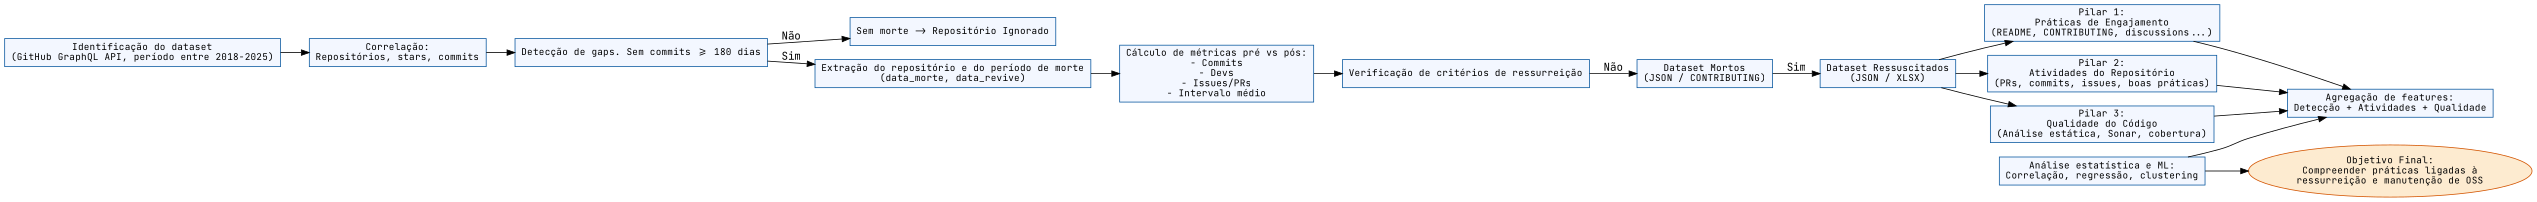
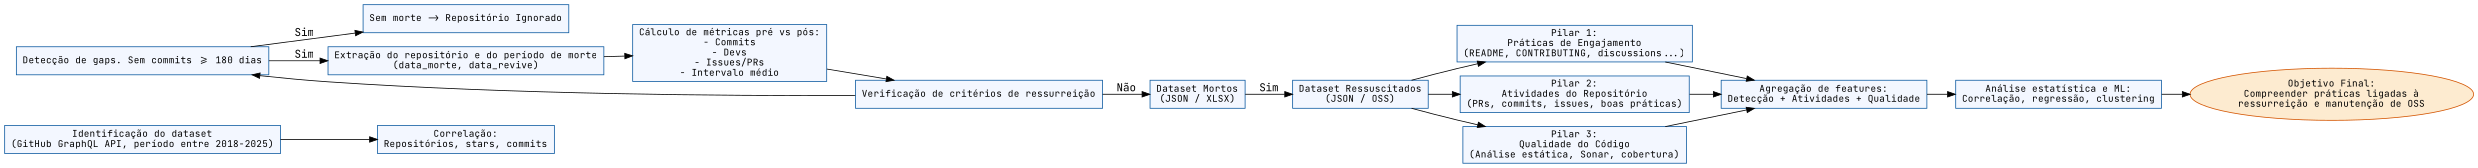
edge "Detecção de gaps. Sem commits >= 180 dias" -> "Sem morte -> Repositório Ignorado": label "Não" -> "Sim"
edge "Correlação: Repositórios, stars, commits" -> "Detecção de gaps. Sem commits >= 180 dias": now "Verificação de critérios de ressurreição" -> "Detecção de gaps. Sem commits >= 180 dias"
node "Dataset Mortos (JSON / CONTRIBUTING)": label "Dataset Mortos (JSON / CONTRIBUTING)" -> "Dataset Mortos (JSON / XLSX)"
node "Dataset Ressuscitados (JSON / XLSX)": label "Dataset Ressuscitados (JSON / XLSX)" -> "Dataset Ressuscitados (JSON / OSS)"
edge "Análise estatística e ML: Correlação, regressão, clustering" -> "Agregação de features: Detecção + Atividades + Qualidade": reversed
